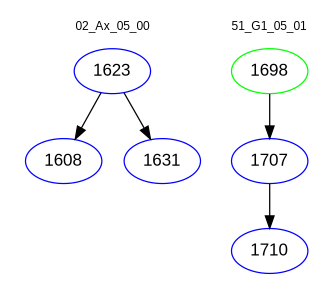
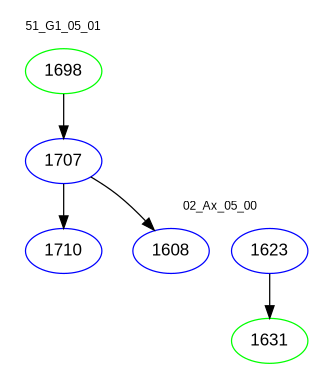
edge "1623" -> "1608": now "1707" -> "1608"
node "1631": color blue -> green
